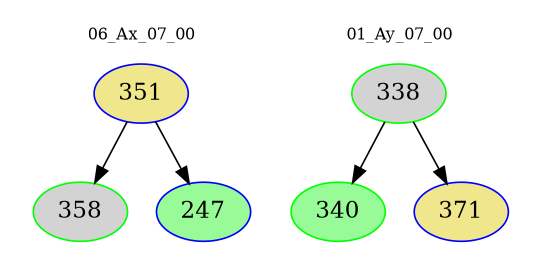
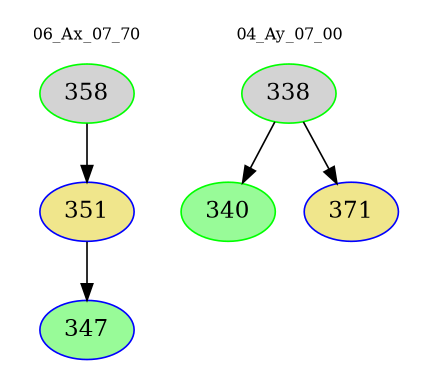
cluster "06_Ax_07_00": label "06_Ax_07_00" -> "06_Ax_07_70"
cluster "01_Ay_07_00": label "01_Ay_07_00" -> "04_Ay_07_00"
edge "351" -> "358": reversed
node "247": label "247" -> "347"
